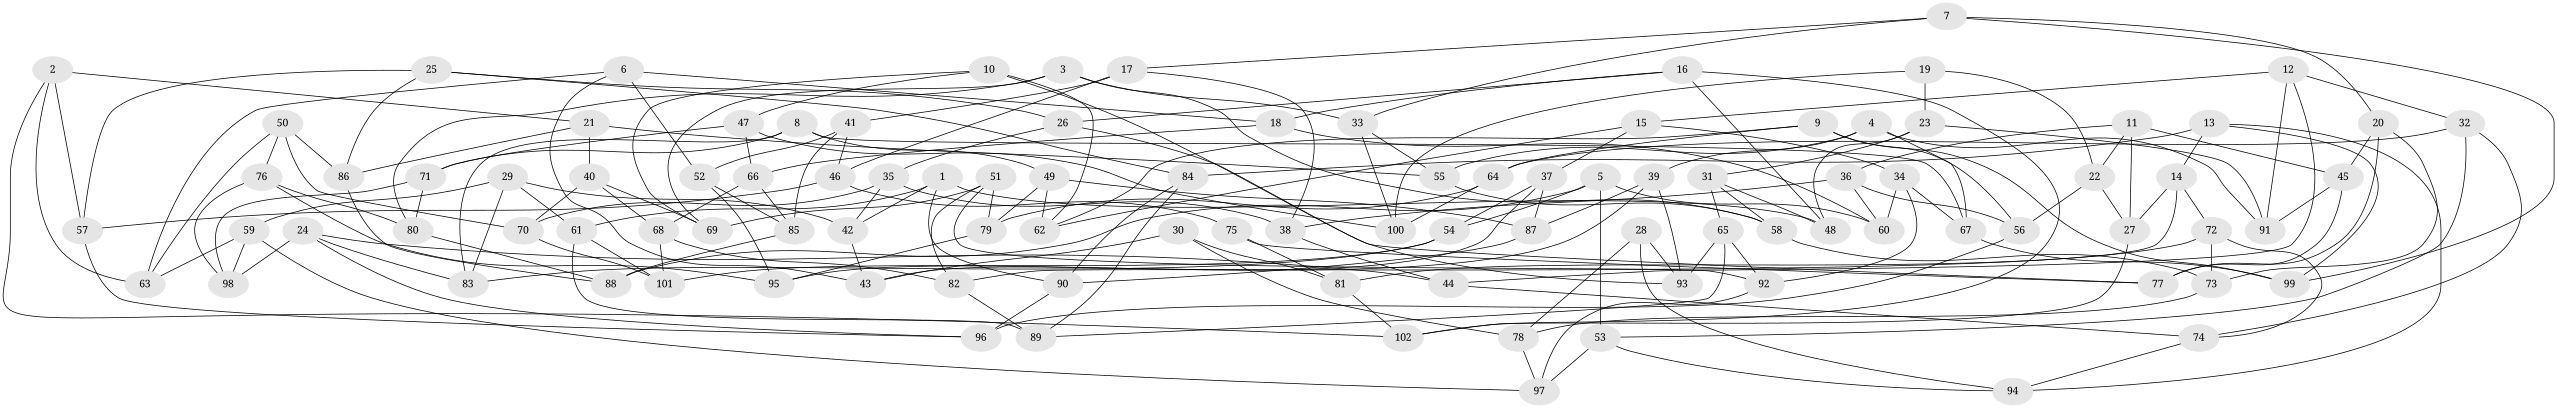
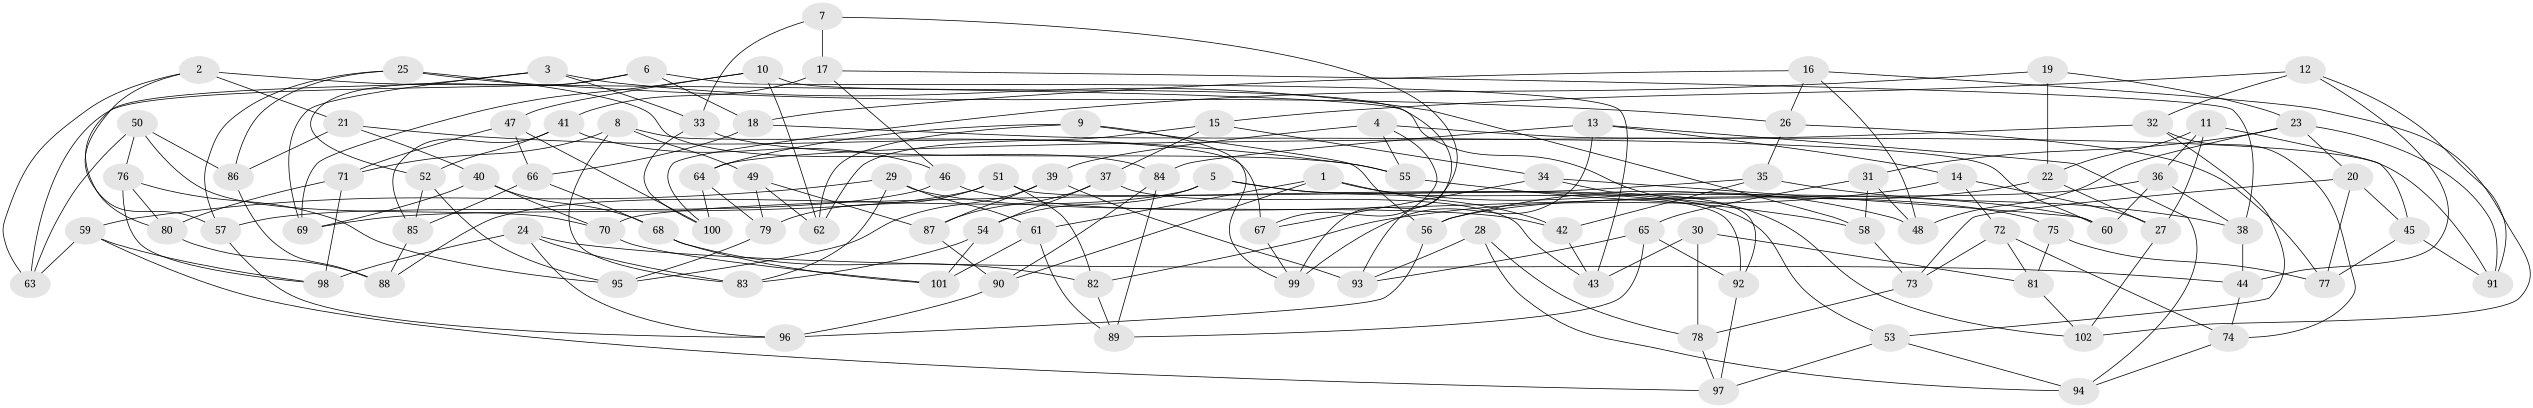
edge "7" -- "20": now "23" -- "20"
